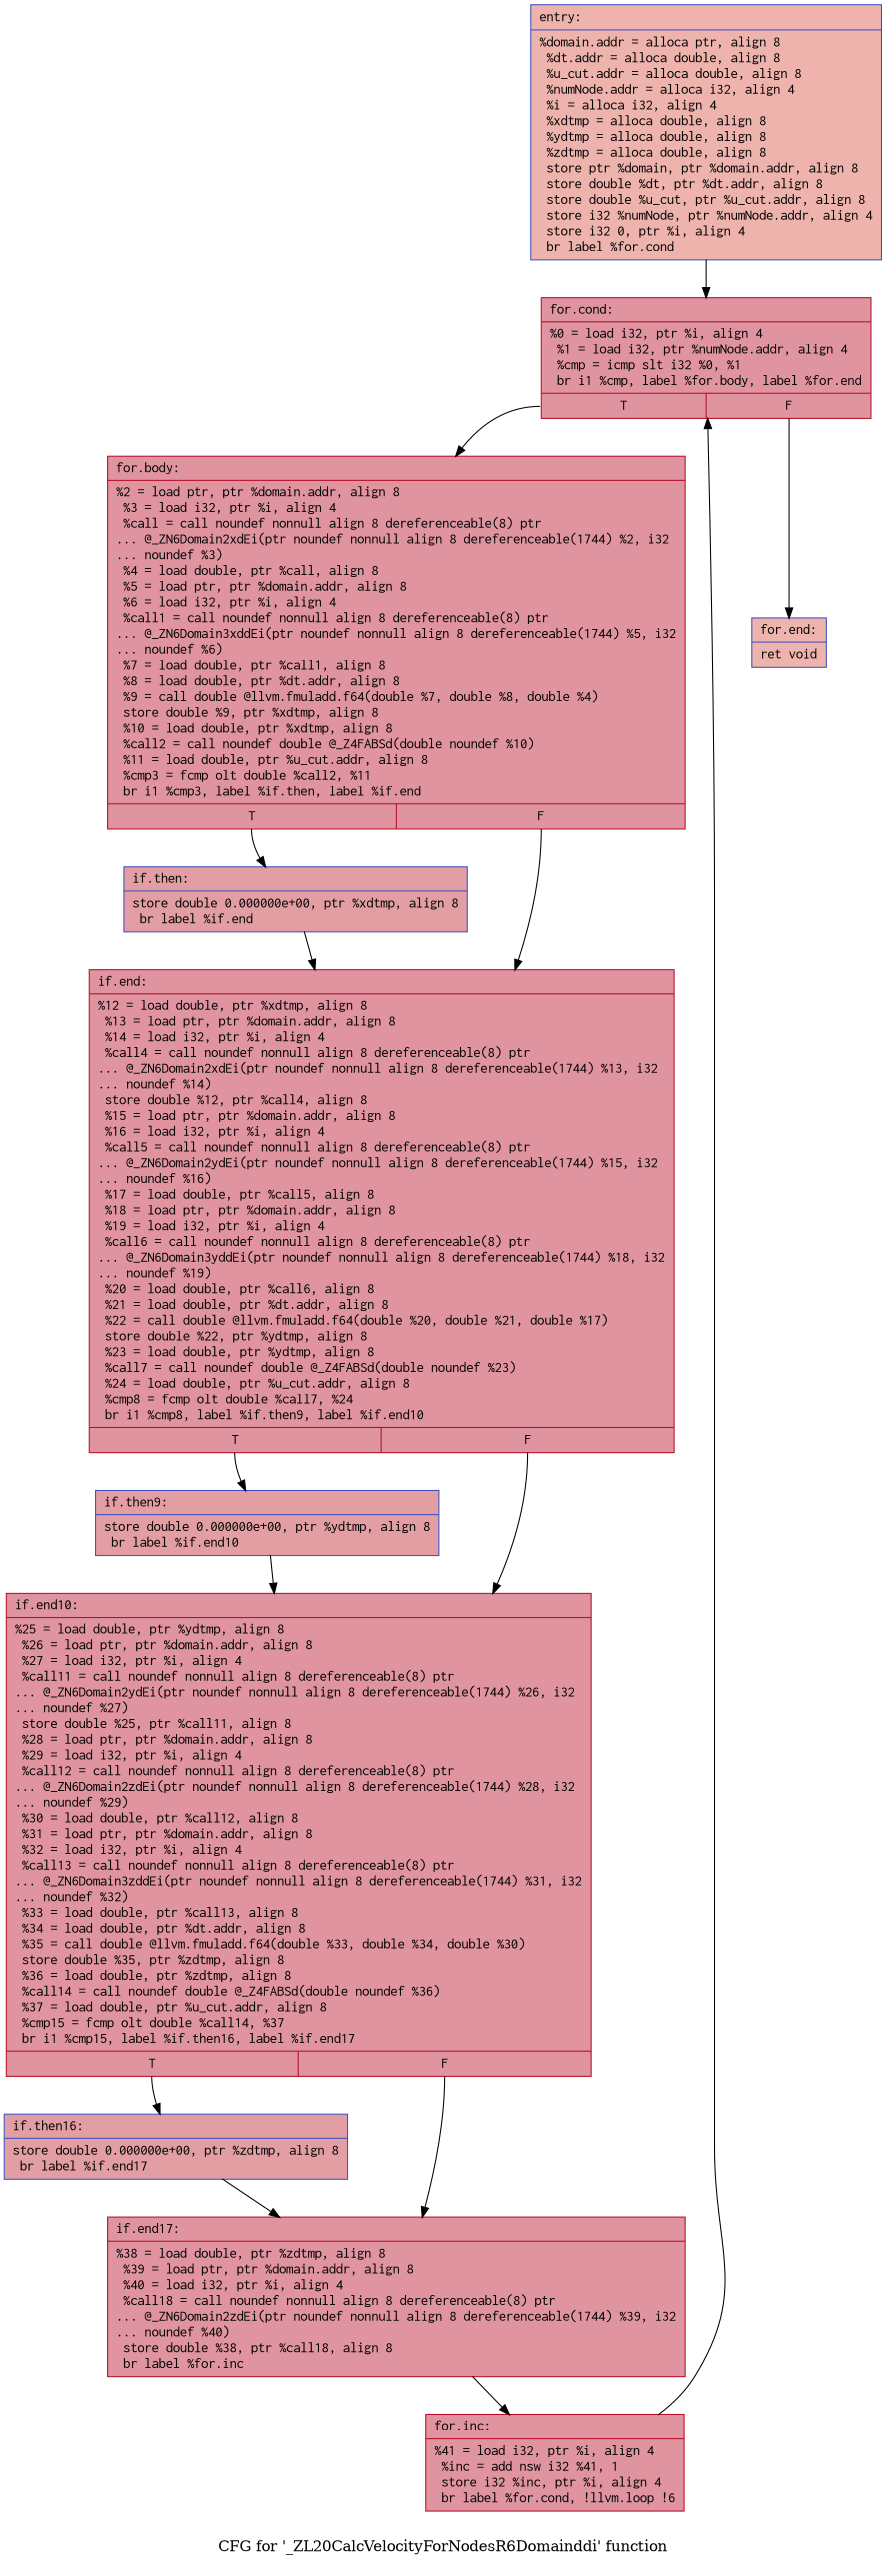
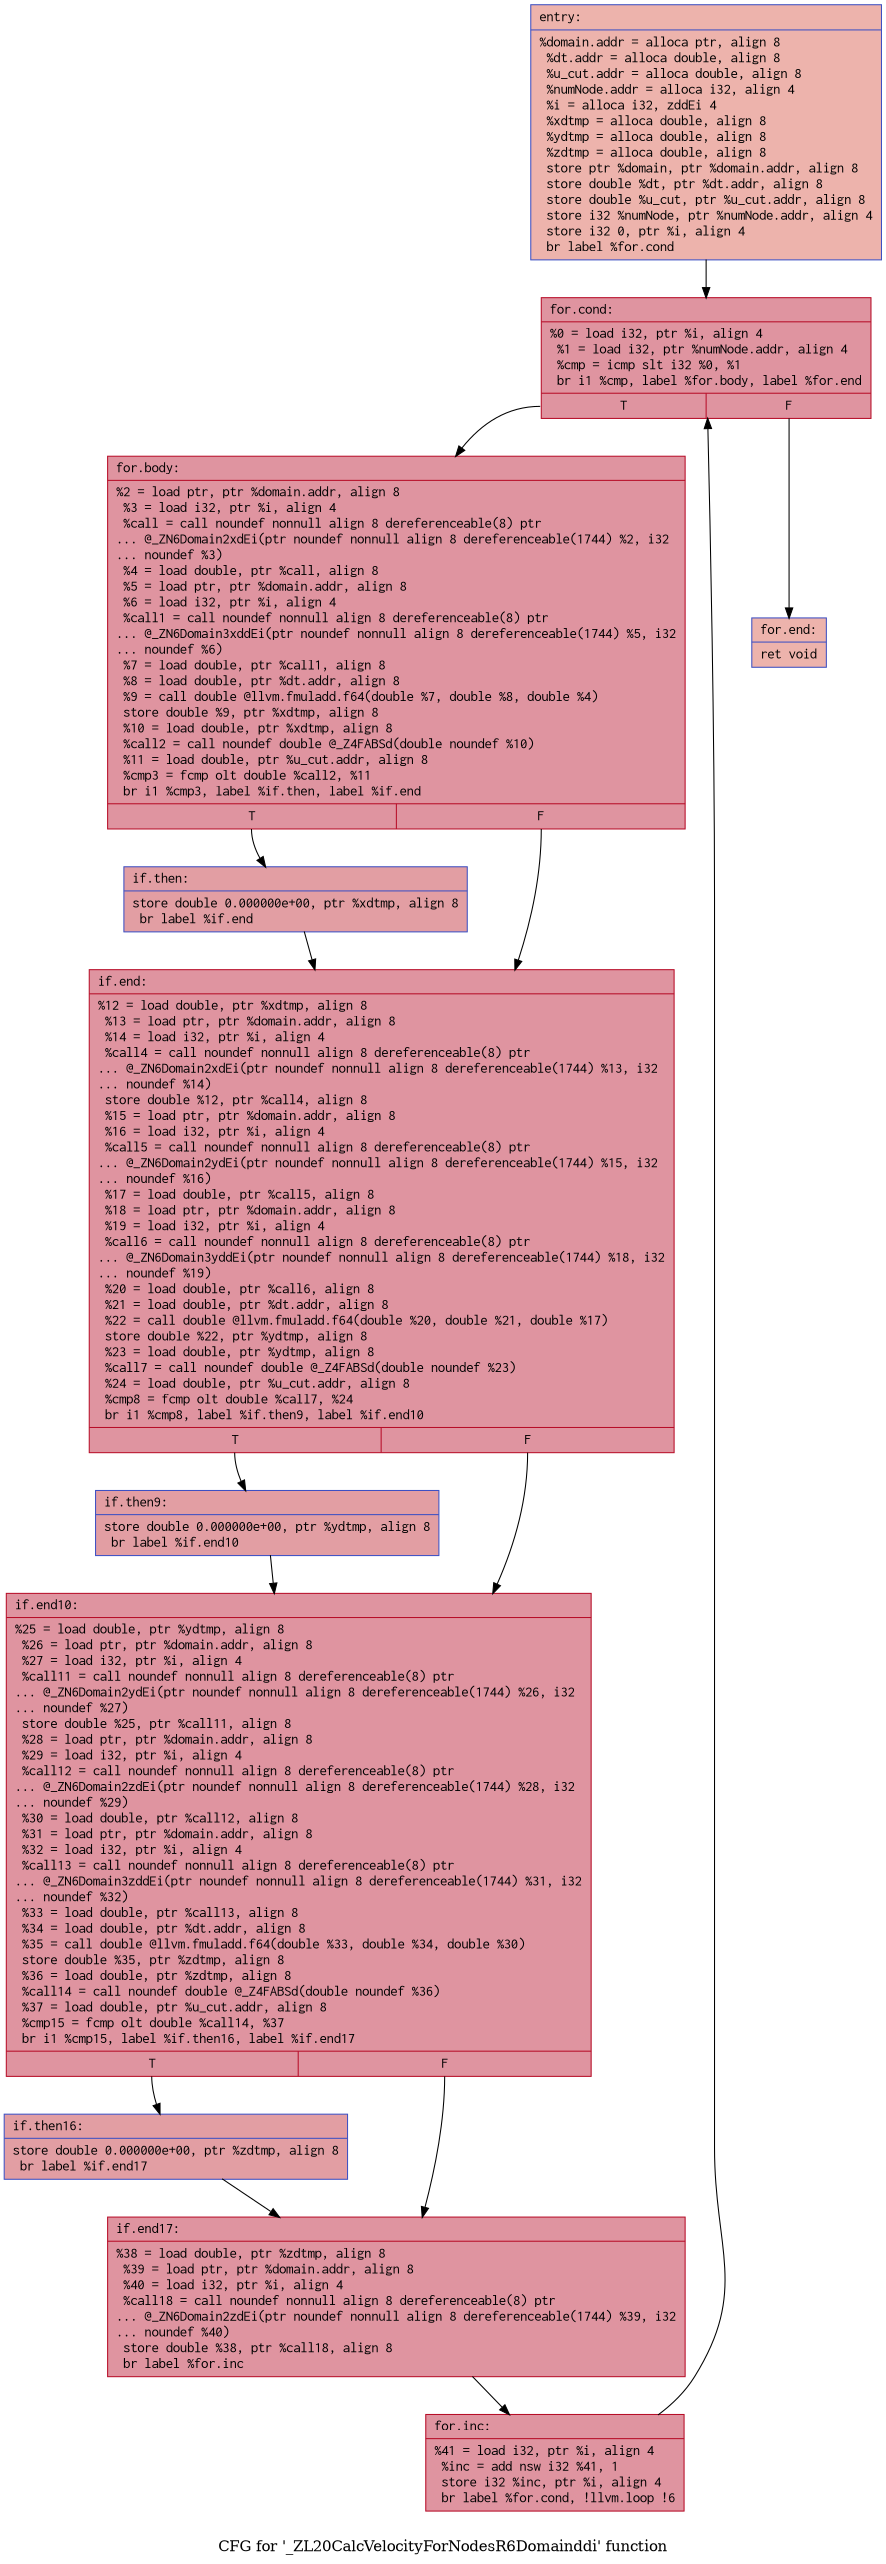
node "entry:": text "%i = alloca i32, align 4" -> "%i = alloca i32, zddEi 4"
